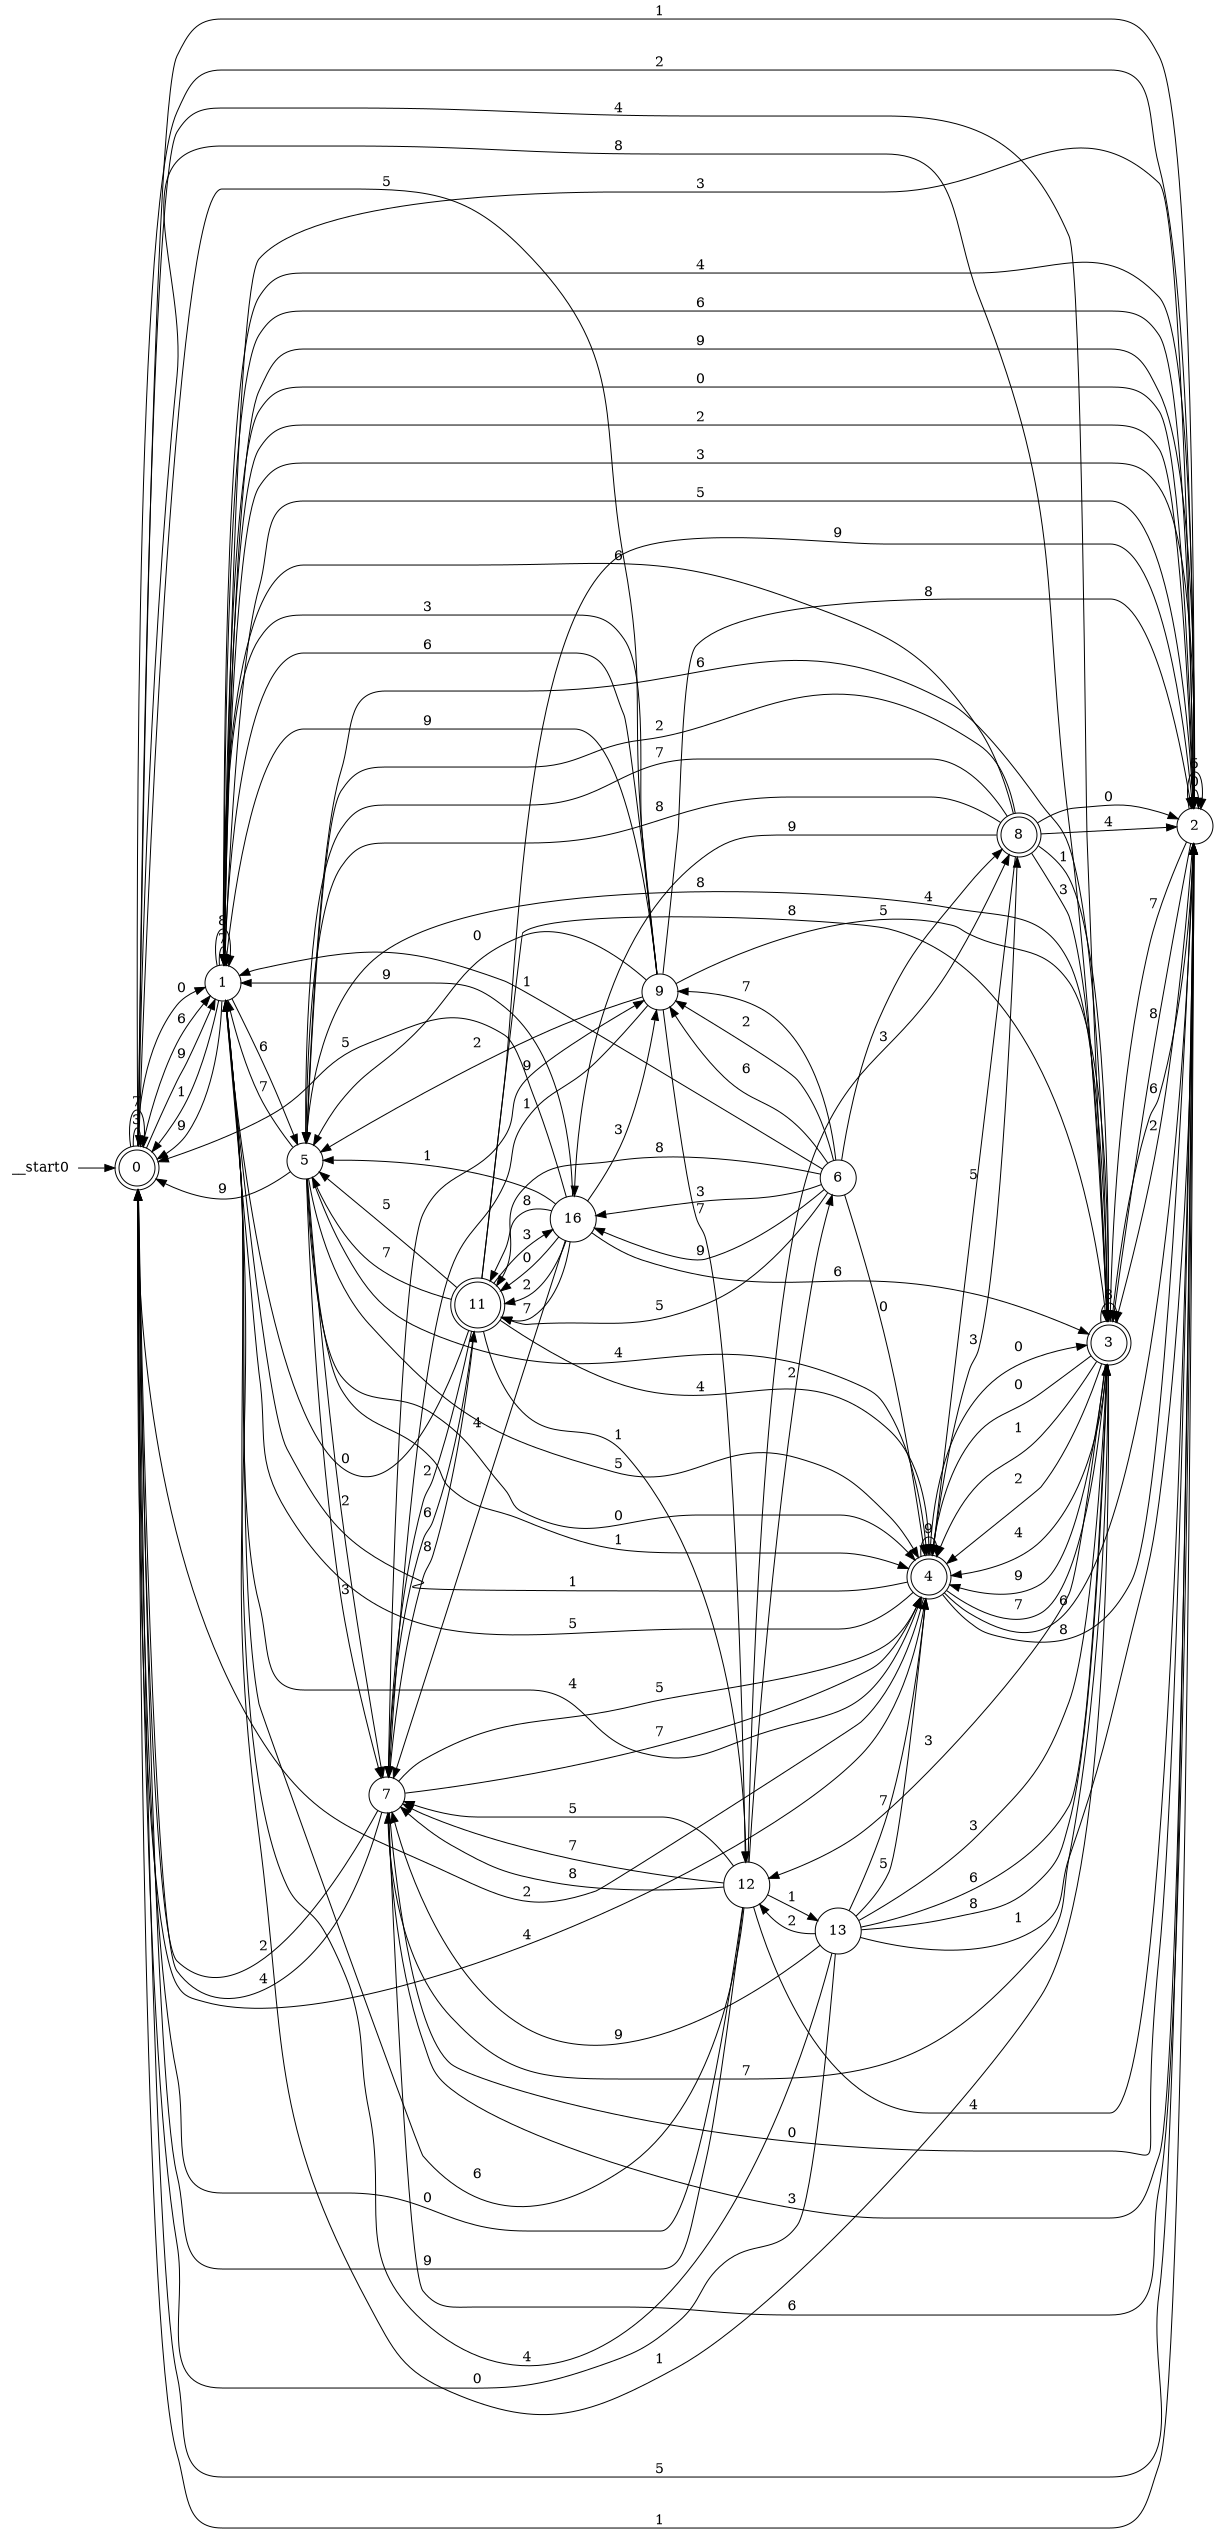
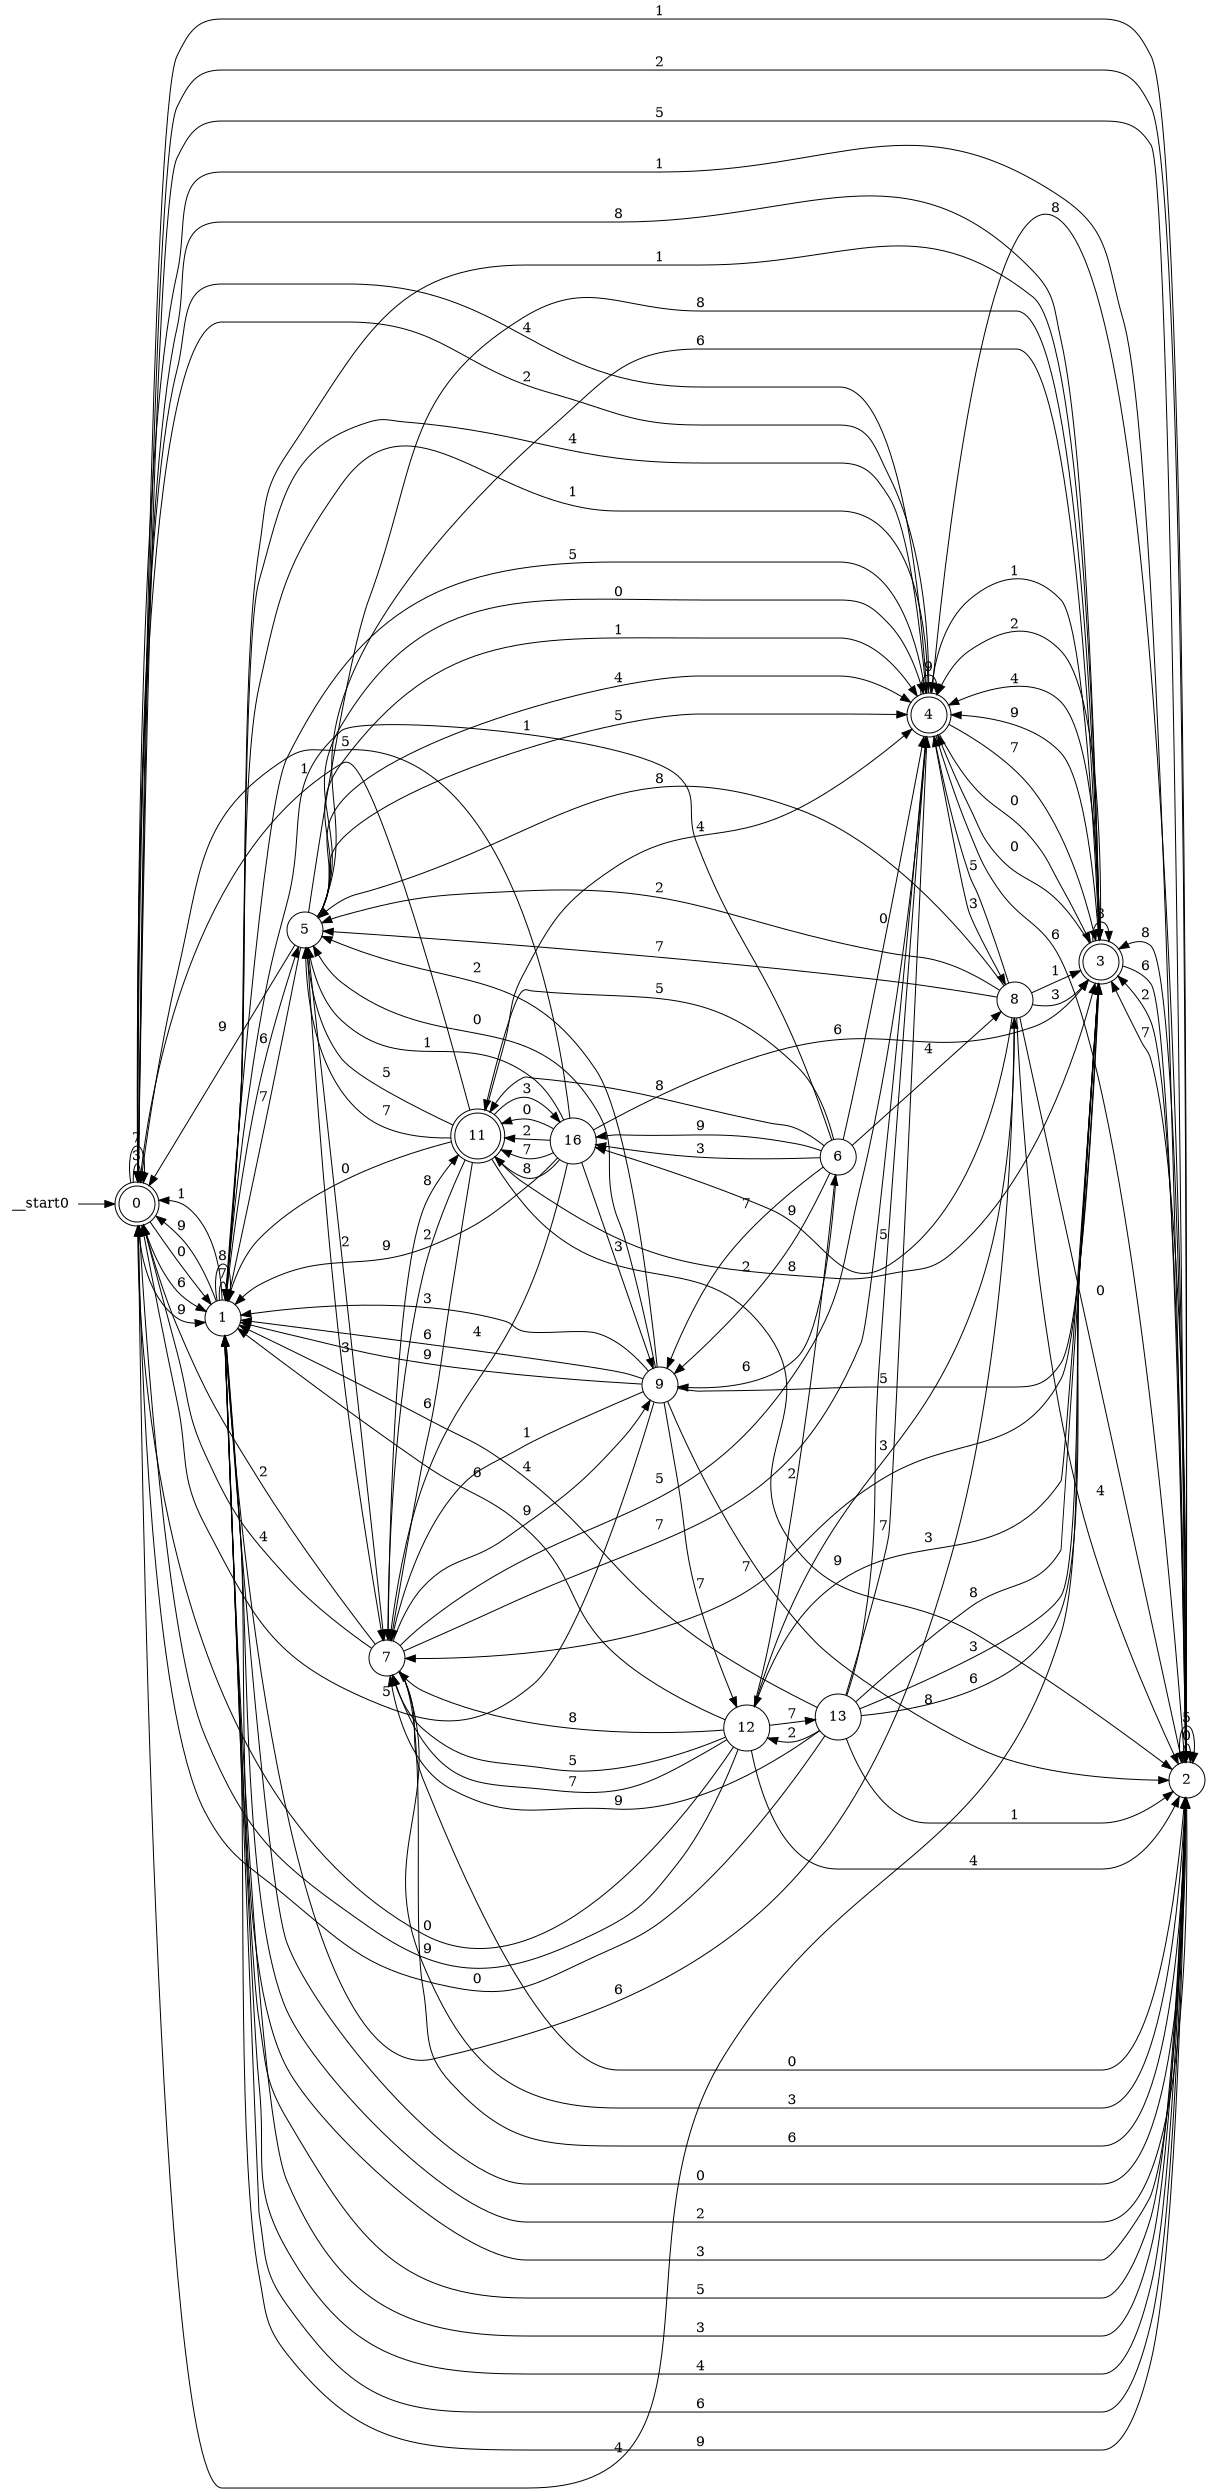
node "8": shape doublecircle -> circle
edge "11" -> "12": now "11" -> "0"
edge "12" -> "13": label "1" -> "7"
